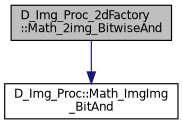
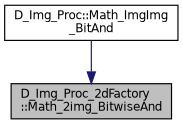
edge "D_Img_Proc_2dFactory ::Math_2img_BitwiseAnd" -> "D_Img_Proc::Math_ImgImg _BitAnd": reversed
